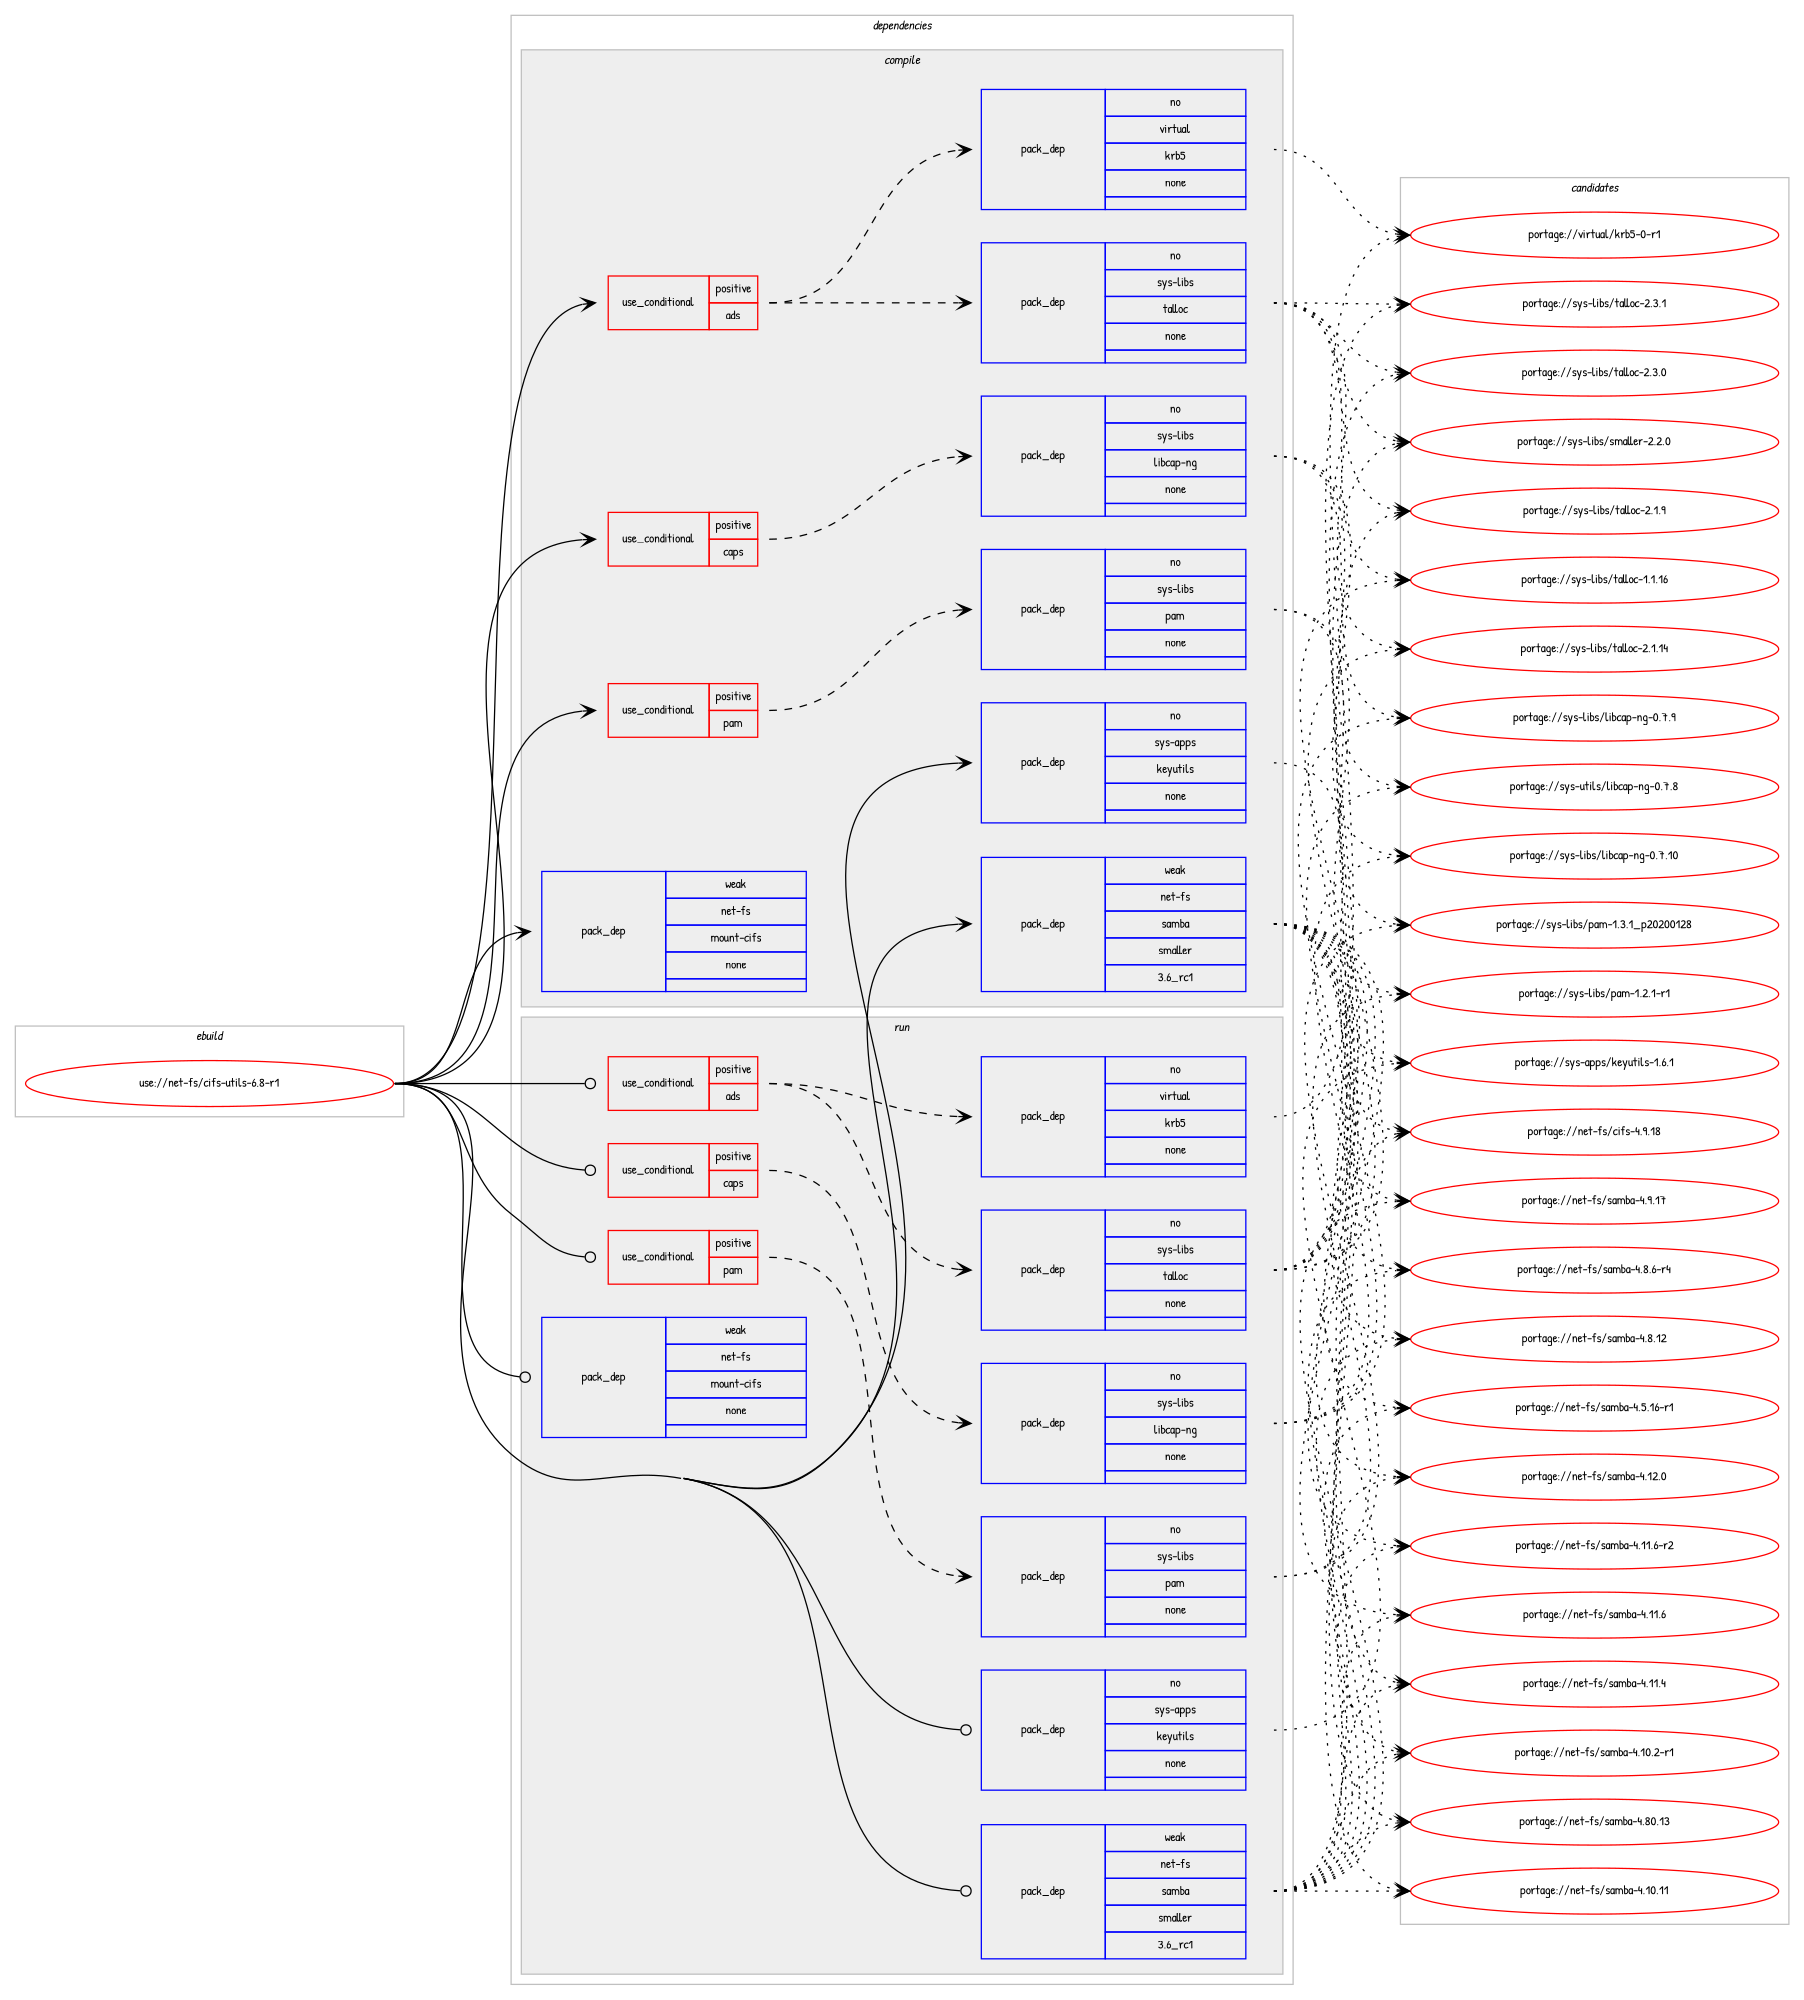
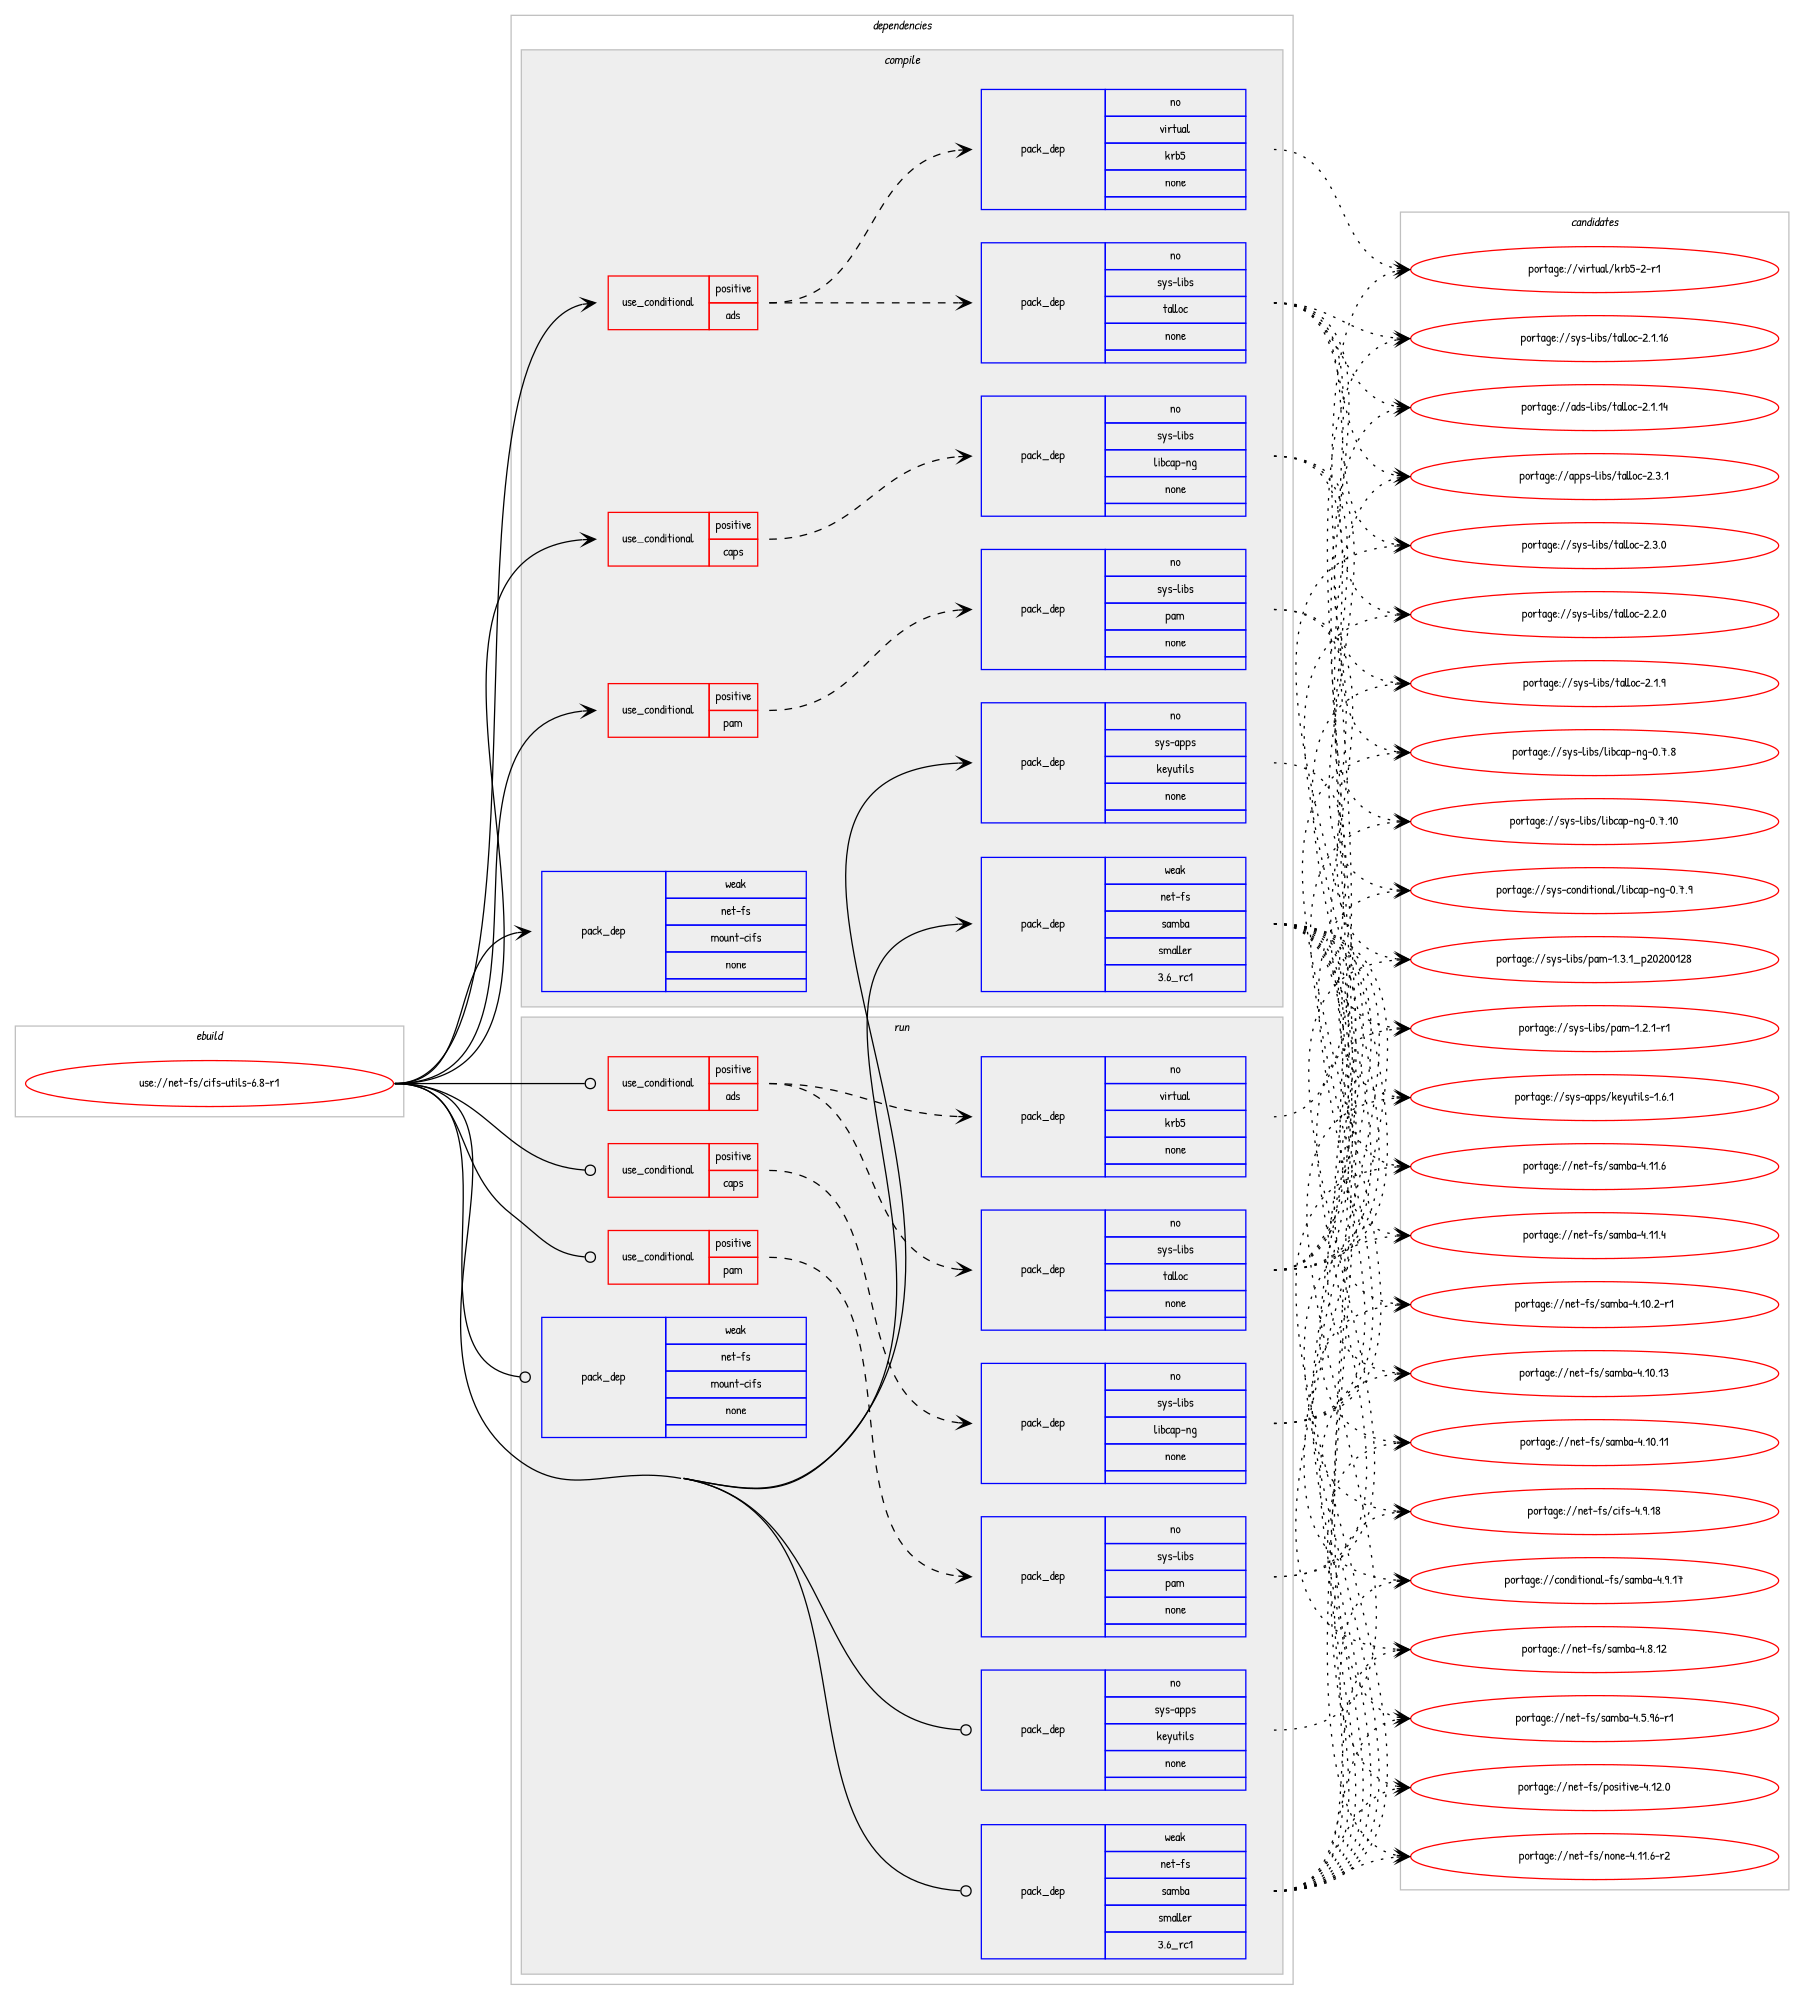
node "portage://virtual/krb5-0-r1": label "portage://virtual/krb5-0-r1" -> "portage://virtual/krb5-2-r1"
node "portage://sys-libs/talloc-2.3.1": label "portage://sys-libs/talloc-2.3.1" -> "portage://apps-libs/talloc-2.3.1"
node "portage://sys-libs/smaller-2.2.0": label "portage://sys-libs/smaller-2.2.0" -> "portage://sys-libs/talloc-2.2.0"
node "portage://sys-libs/talloc-1.1.16": label "portage://sys-libs/talloc-1.1.16" -> "portage://sys-libs/talloc-2.1.16"
node "portage://sys-libs/talloc-2.1.14": label "portage://sys-libs/talloc-2.1.14" -> "portage://ads-libs/talloc-2.1.14"
node "portage://sys-libs/libcap-ng-0.7.9": label "portage://sys-libs/libcap-ng-0.7.9" -> "portage://sys-conditional/libcap-ng-0.7.9"
node "portage://sys-utils/libcap-ng-0.7.8": label "portage://sys-utils/libcap-ng-0.7.8" -> "portage://sys-libs/libcap-ng-0.7.8"
node "portage://net-fs/samba-4.9.17": label "portage://net-fs/samba-4.9.17" -> "portage://conditional-fs/samba-4.9.17"
node "portage://net-fs/samba-4.8.6-r4": removed
node "portage://net-fs/samba-4.5.16-r1": label "portage://net-fs/samba-4.5.16-r1" -> "portage://net-fs/samba-4.5.96-r1"
node "portage://net-fs/samba-4.12.0": label "portage://net-fs/samba-4.12.0" -> "portage://net-fs/positive-4.12.0"
node "portage://net-fs/samba-4.11.6-r2": label "portage://net-fs/samba-4.11.6-r2" -> "portage://net-fs/none-4.11.6-r2"
node "portage://net-fs/samba-4.80.13": label "portage://net-fs/samba-4.80.13" -> "portage://net-fs/samba-4.10.13"
